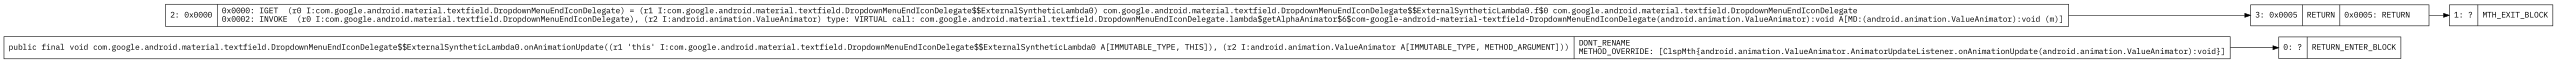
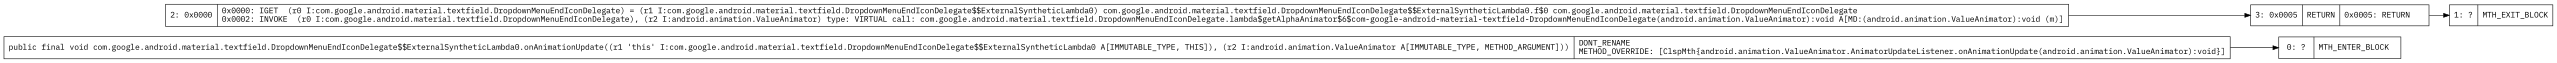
node "0: ?": text "RETURN_ENTER_BLOCK" -> "MTH_ENTER_BLOCK"
